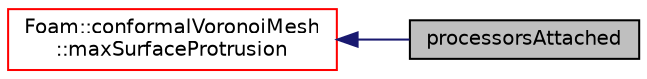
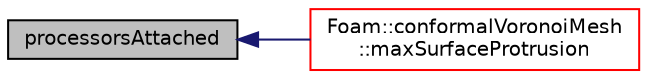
edge "processorsAttached" -> "Foam::conformalVoronoiMesh ::maxSurfaceProtrusion": reversed
